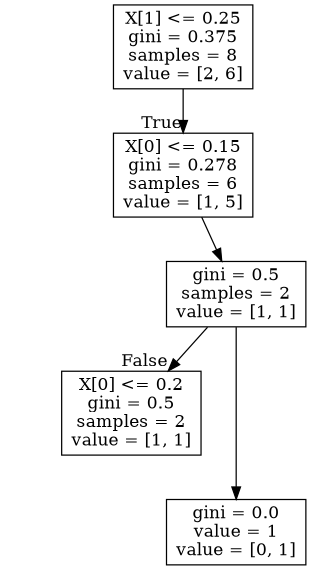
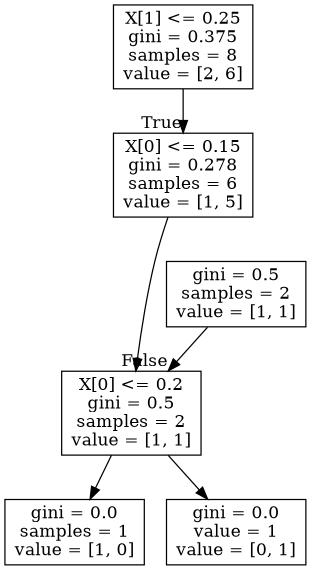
edge "X[0] <= 0.15 gini = 0.278 samples = 6 value = [1, 5]" -> "gini = 0.5 samples = 2 value = [1, 1]": now "X[0] <= 0.15 gini = 0.278 samples = 6 value = [1, 5]" -> "X[0] <= 0.2 gini = 0.5 samples = 2 value = [1, 1]"
edge "gini = 0.5 samples = 2 value = [1, 1]" -> "gini = 0.0 value = 1 value = [0, 1]": now "X[0] <= 0.2 gini = 0.5 samples = 2 value = [1, 1]" -> "gini = 0.0 value = 1 value = [0, 1]"
node "gini = 0.0 samples = 1 value = [1, 0]": added
